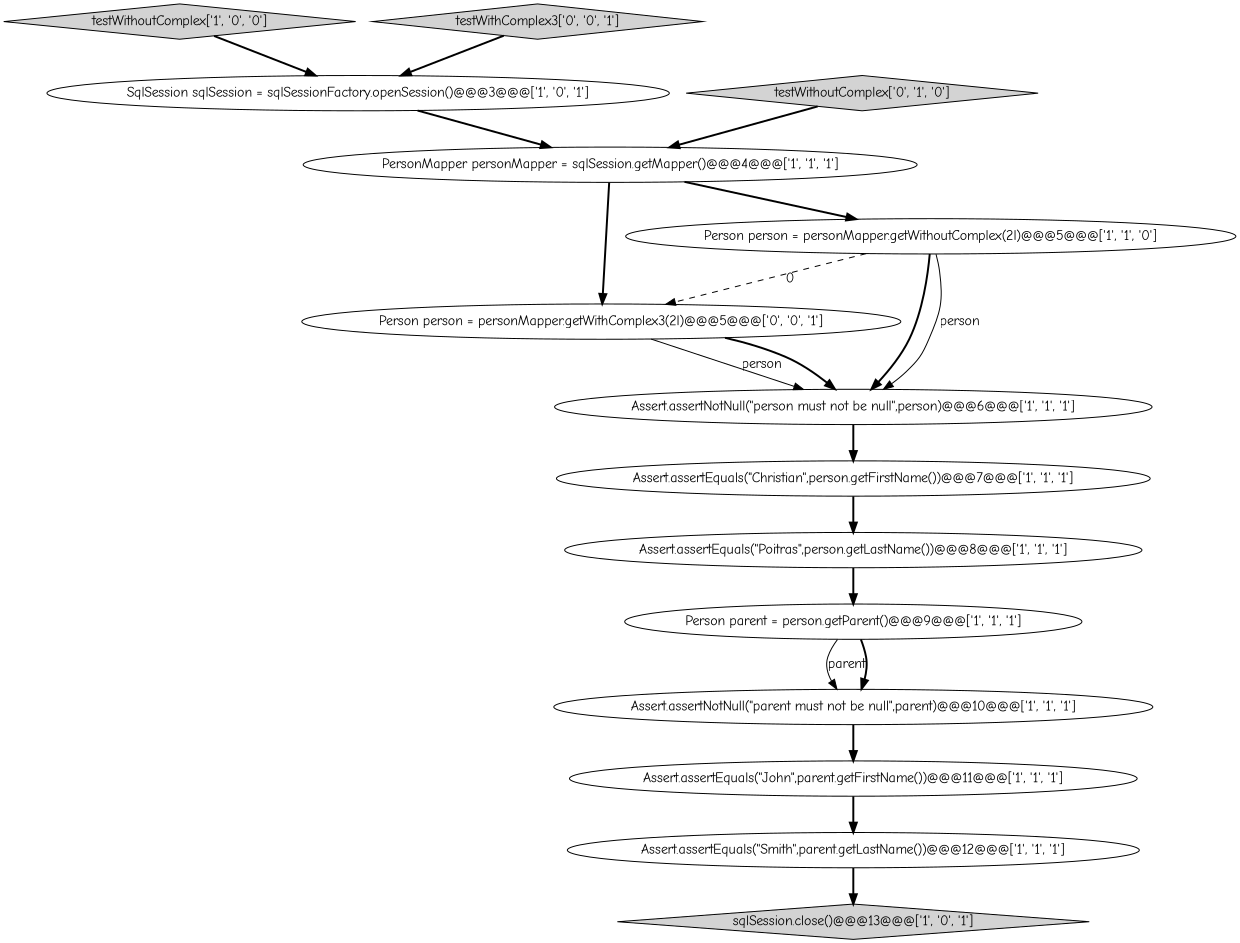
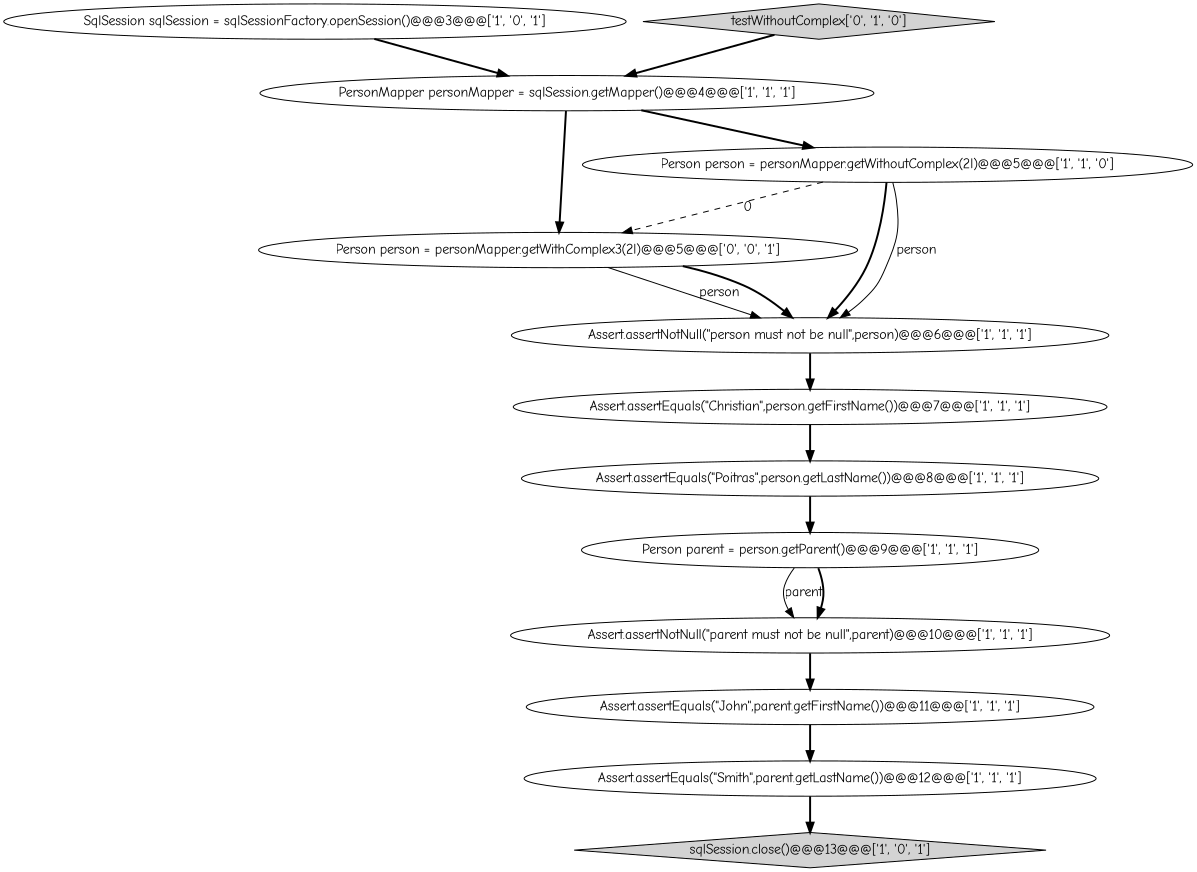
node "testWithoutComplex['1', '0', '0']": removed
node "testWithComplex3['0', '0', '1']": removed
